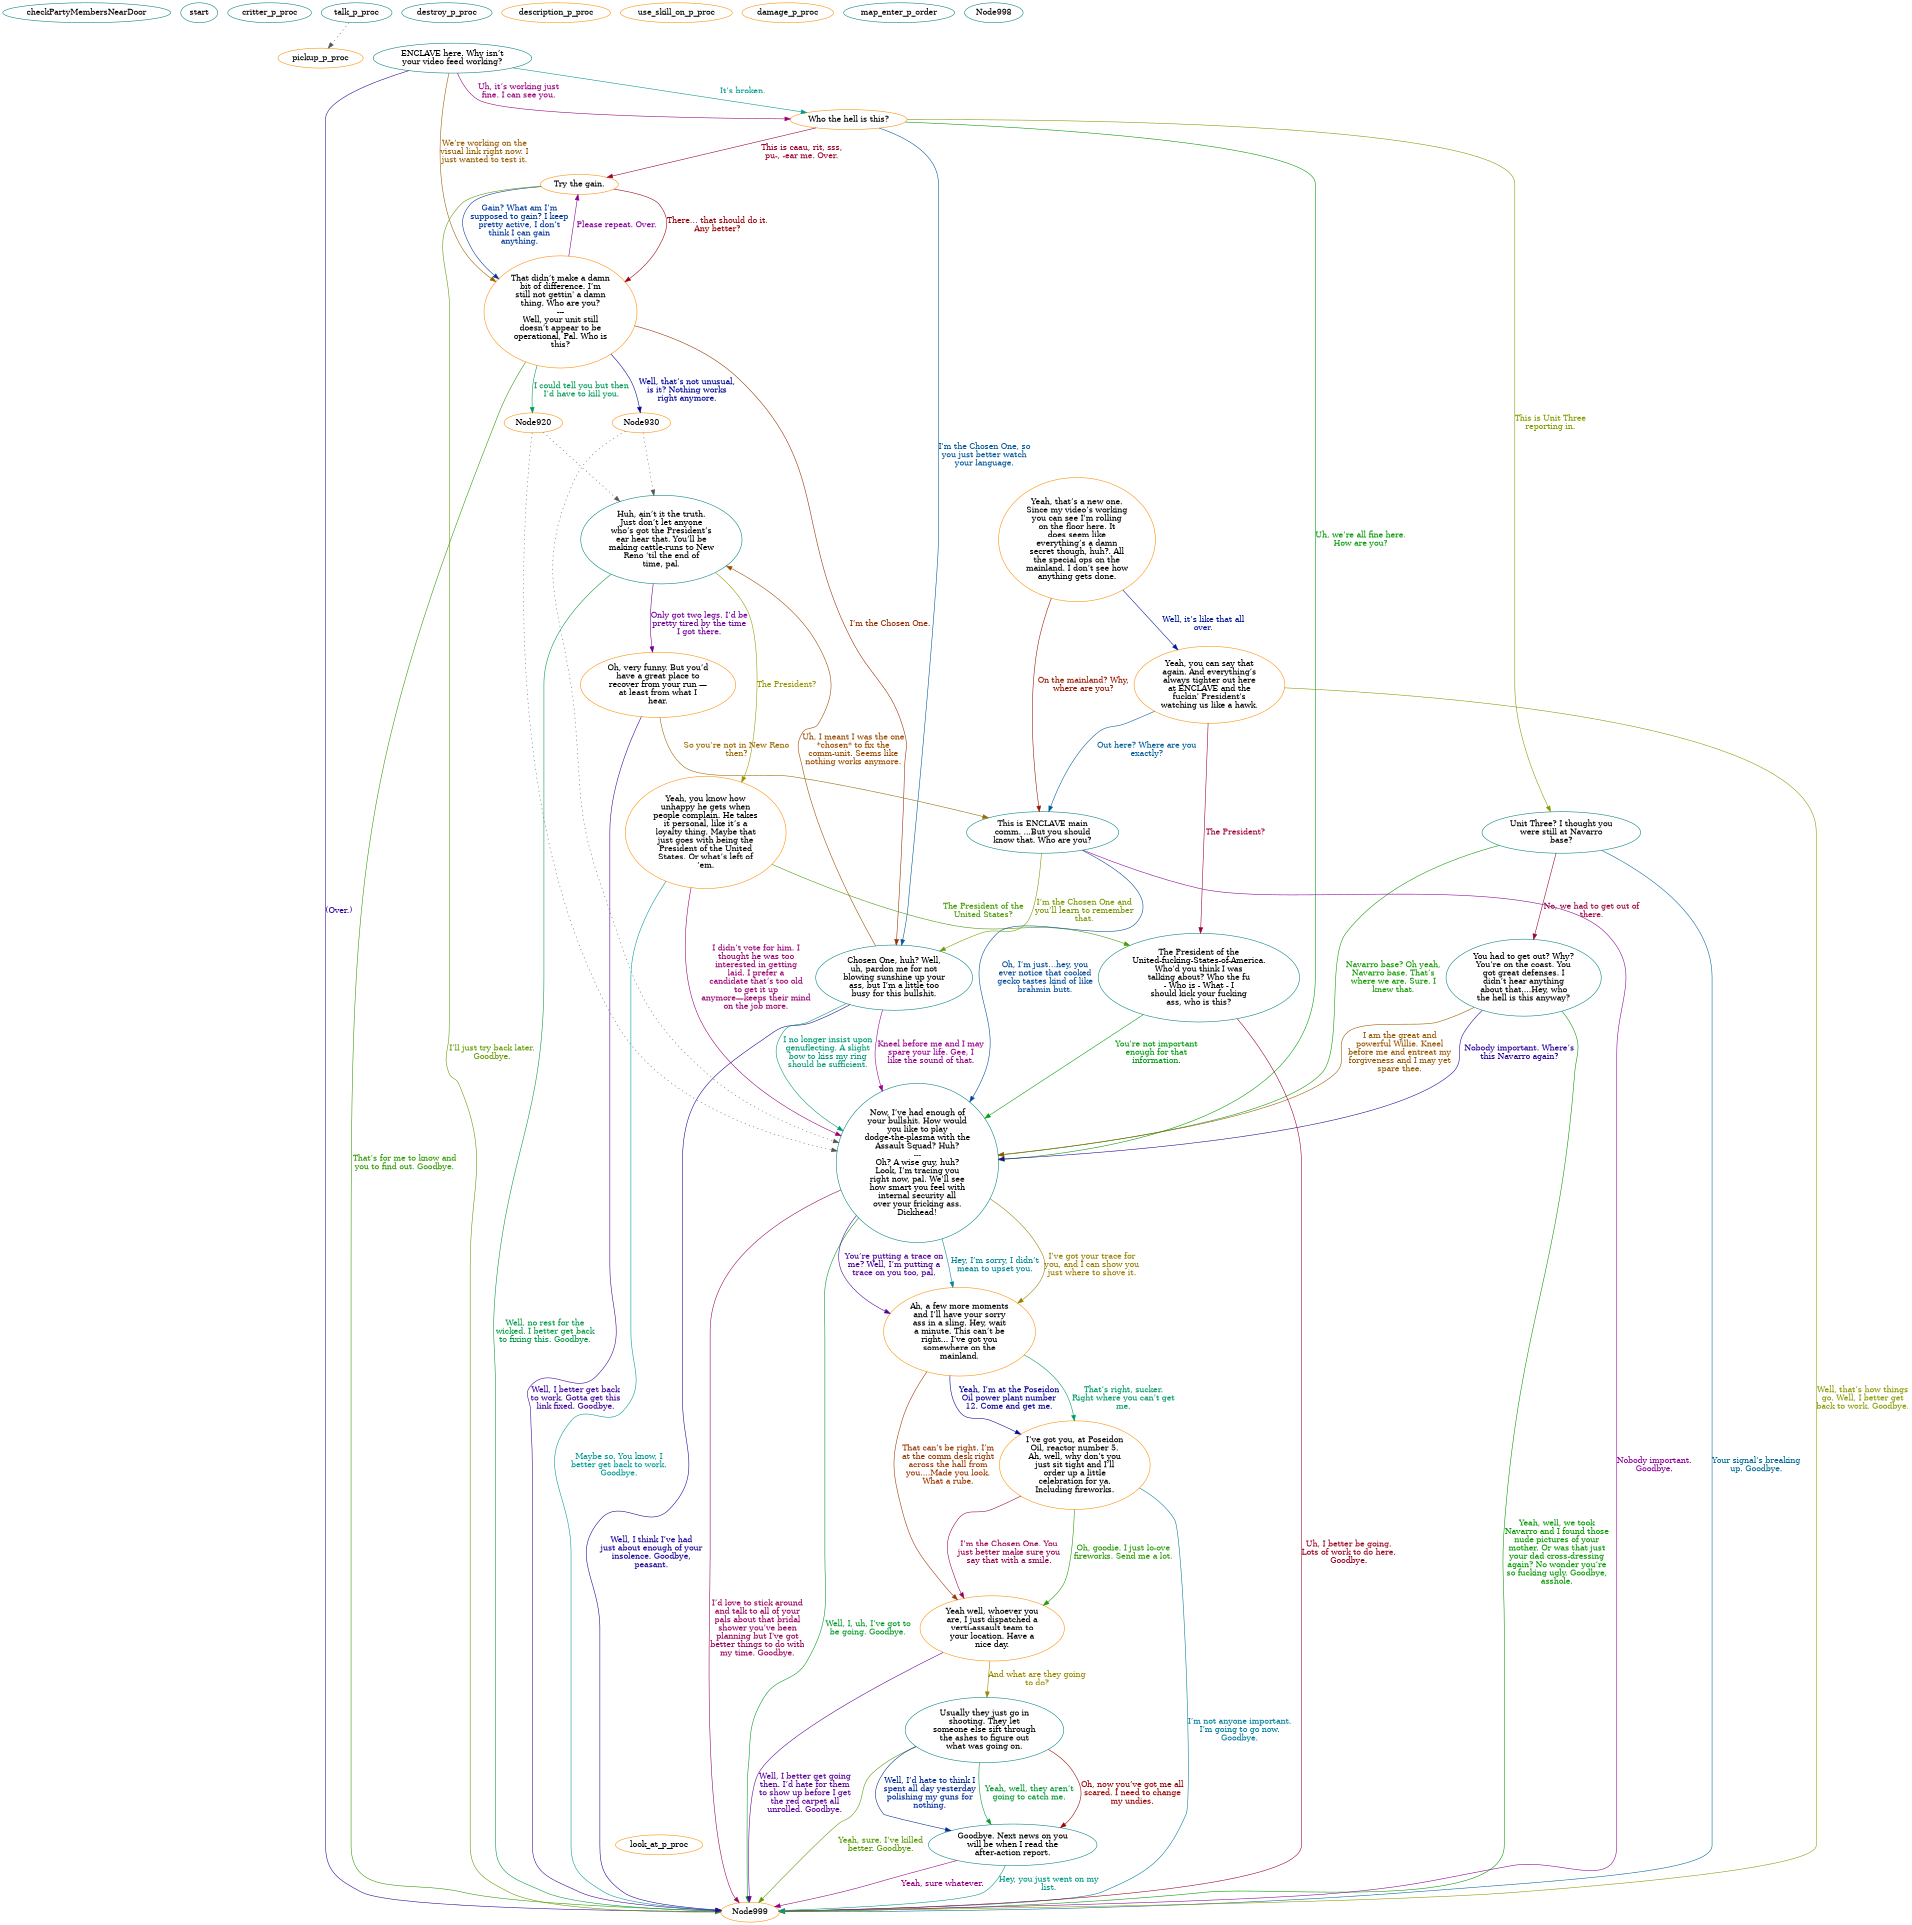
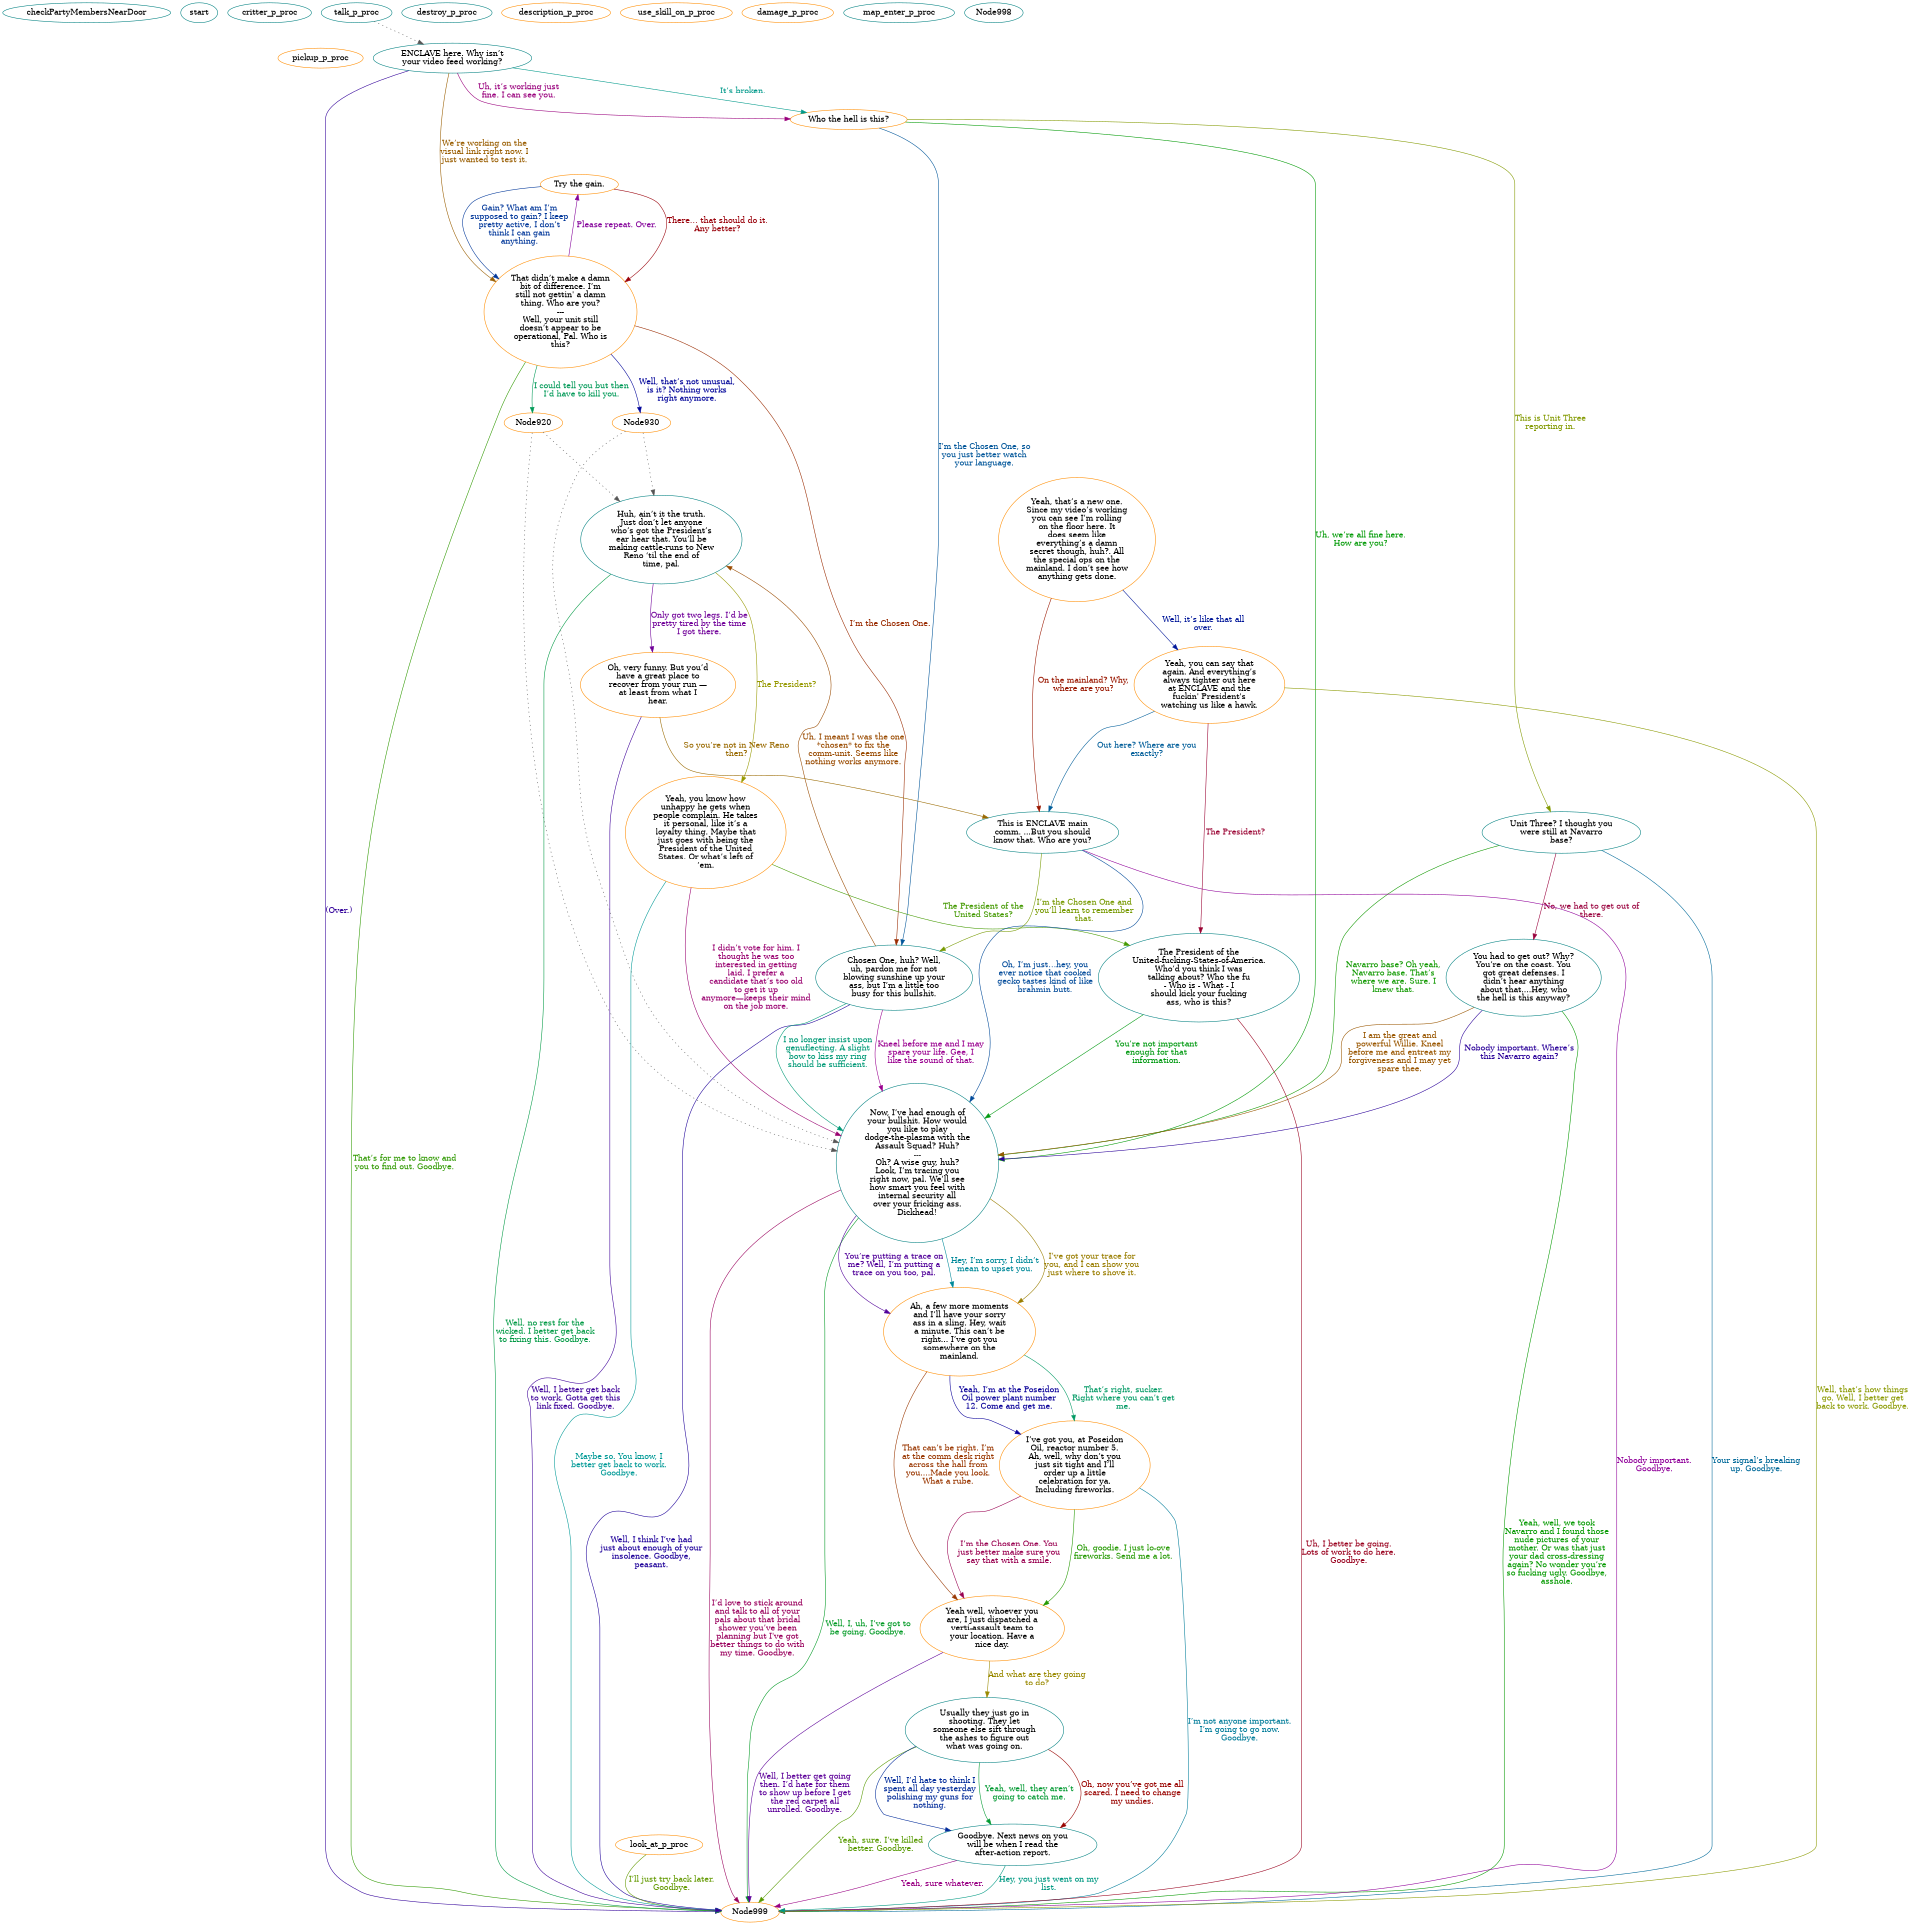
node "map_enter_p_order": label "map_enter_p_order" -> "map_enter_p_proc"
edge "talk_p_proc" -> "pickup_p_proc": now "talk_p_proc" -> "ENCLAVE here. Why isn’t your video feed working?"
edge "Who the hell is this?" -> "Try the gain.": removed, label "This is caau, rit, sss, pu-, -ear me. Over."
edge "Try the gain." -> "Node999": now "look_at_p_proc" -> "Node999"
